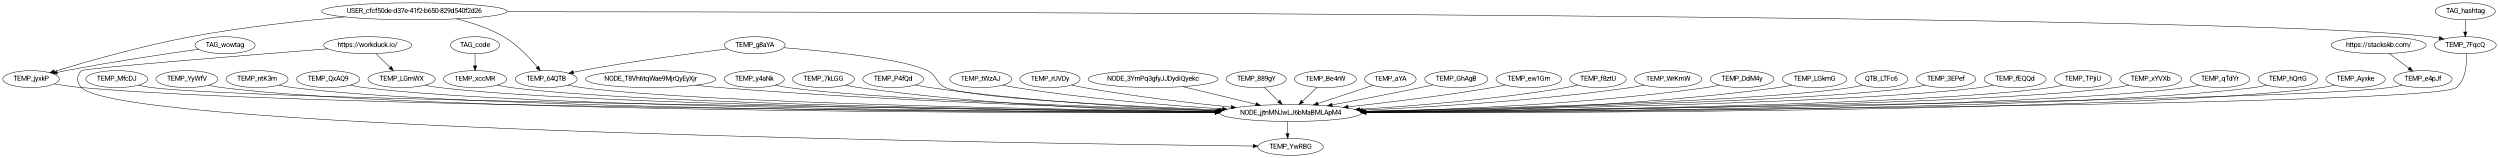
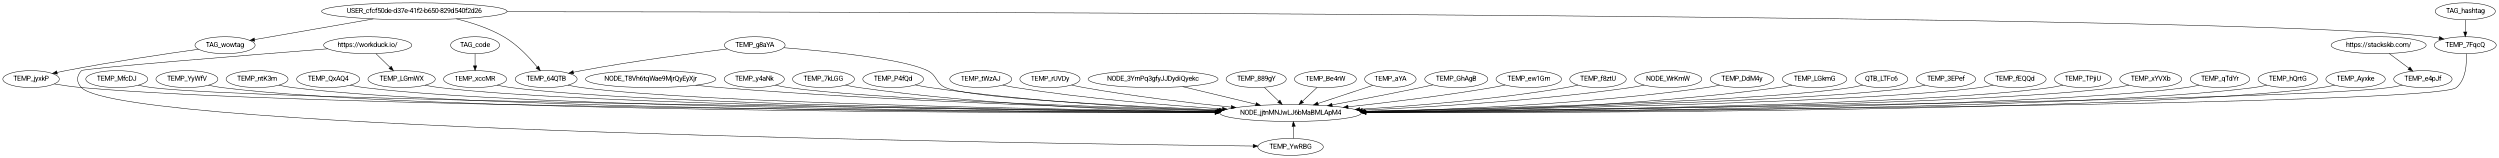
edge "USER_cfcf50de-d37e-41f2-b650-829d540f2d26" -> "TEMP_jyxkP": now "USER_cfcf50de-d37e-41f2-b650-829d540f2d26" -> "TAG_wowtag"
node "TEMP_QxAQ9": label "TEMP_QxAQ9" -> "TEMP_QxAQ4"
node "TEMP_WrKmW": label "TEMP_WrKmW" -> "NODE_WrKmW"
edge "NODE_jjtnMNJwLJ6bMaBMLApM4" -> "TEMP_YwRBG": reversed
